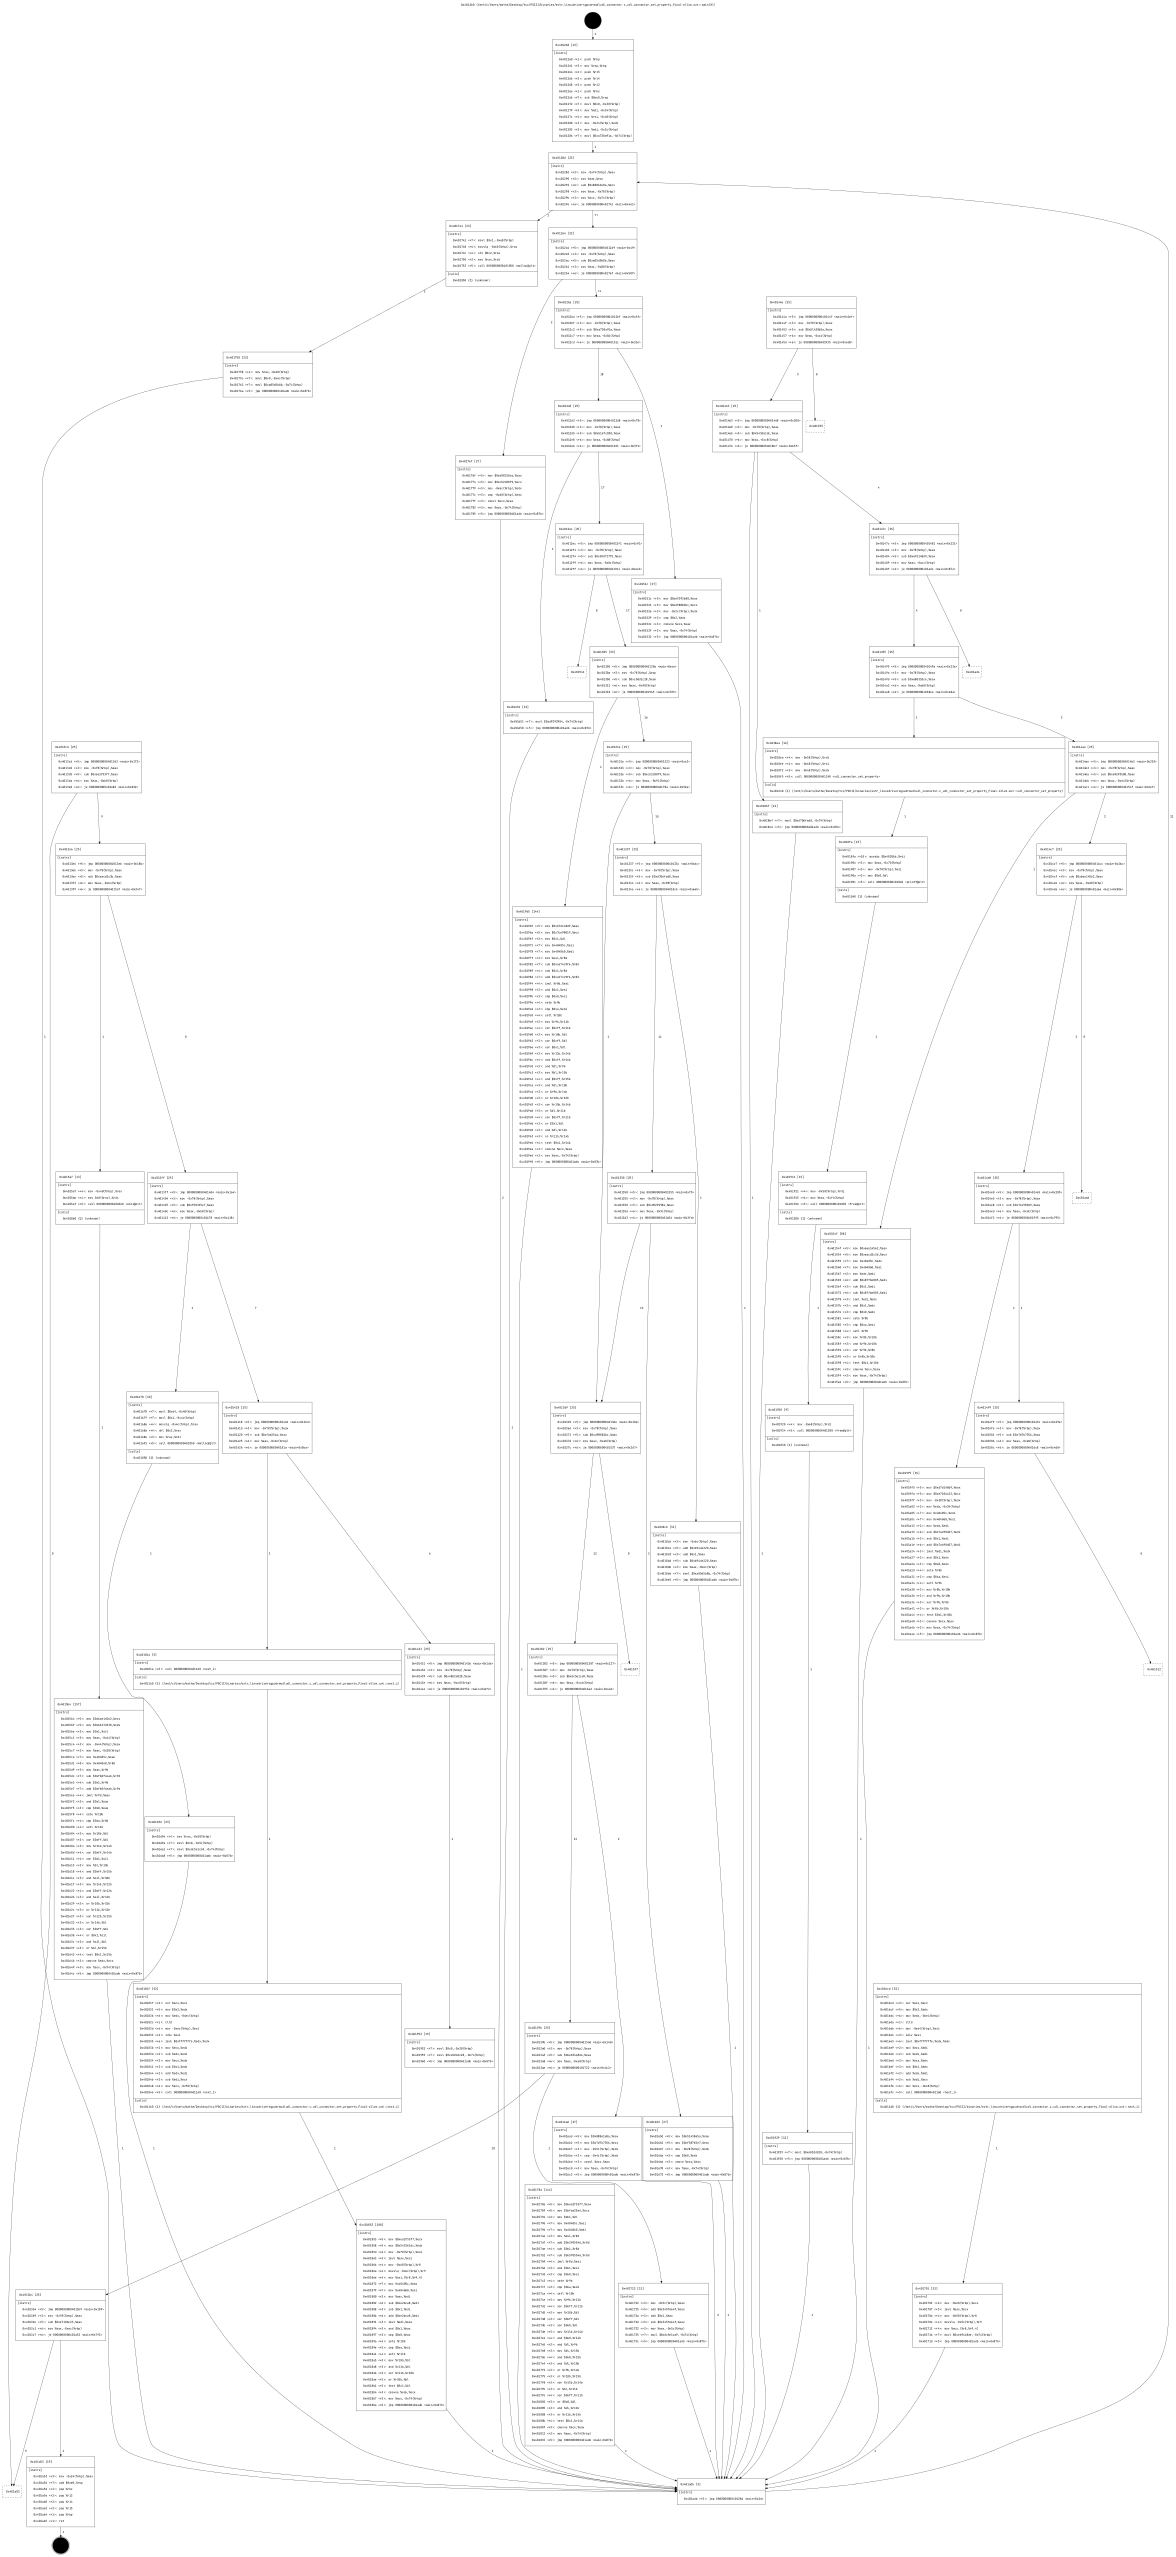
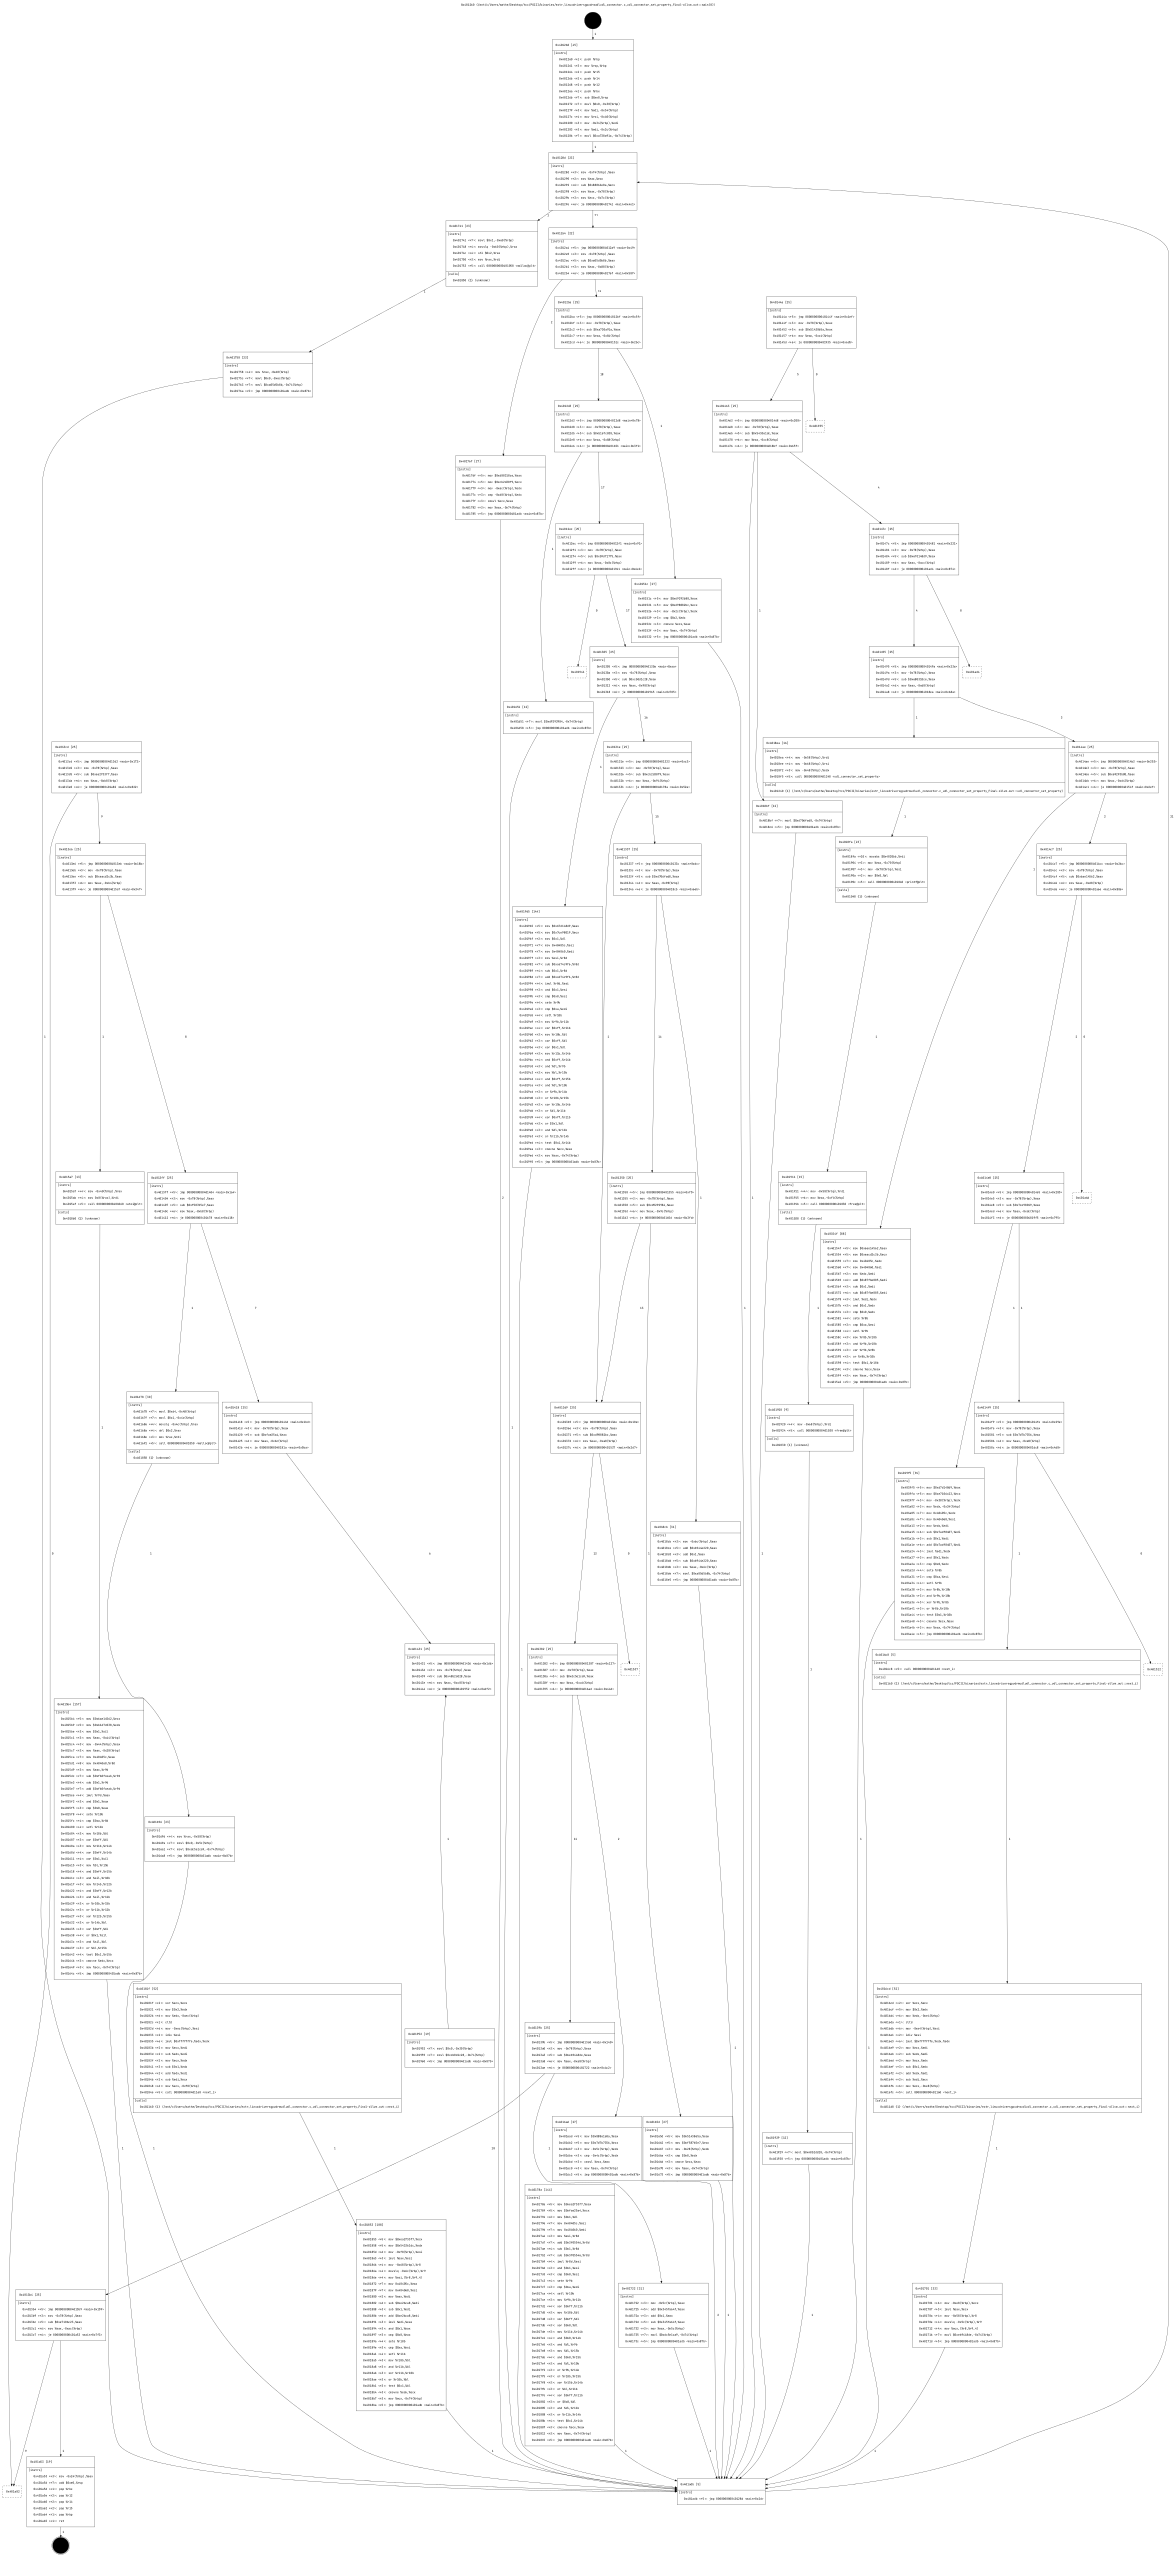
node "0x40181a [5]": removed
node "0x4016c8 [5]": added
edge "0x401431 [25]" -> "0x401952 [19]": reversed
